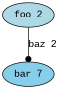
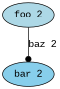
node "bar 7": label "bar 7" -> "bar 2"
